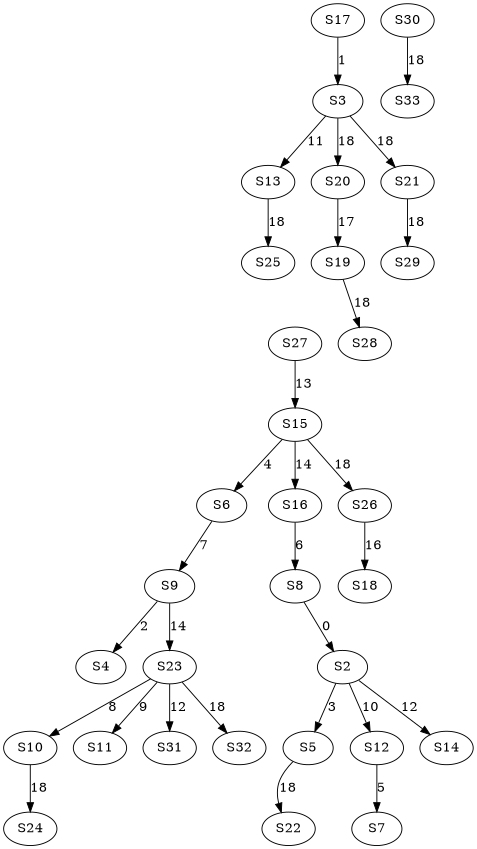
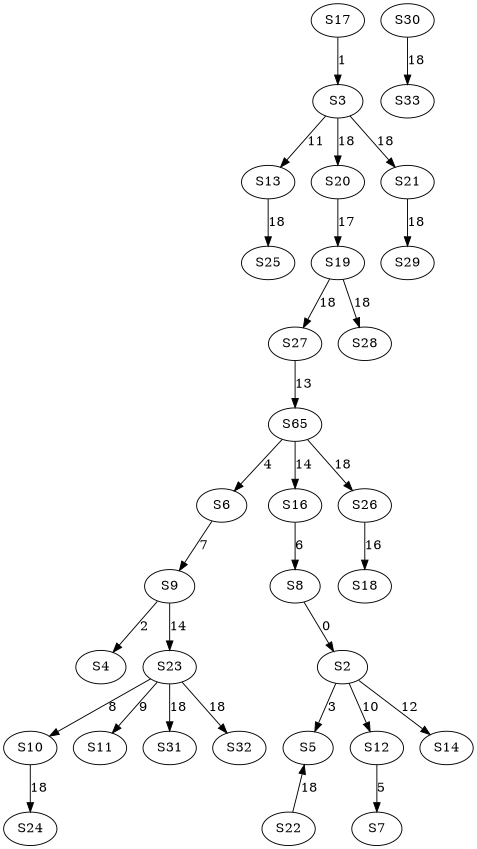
edge "S19" -> "S27": added, label "18"
node "S15": label "S15" -> "S65"
edge "S23" -> "S31": label "12" -> "18"
edge "S5" -> "S22": reversed
